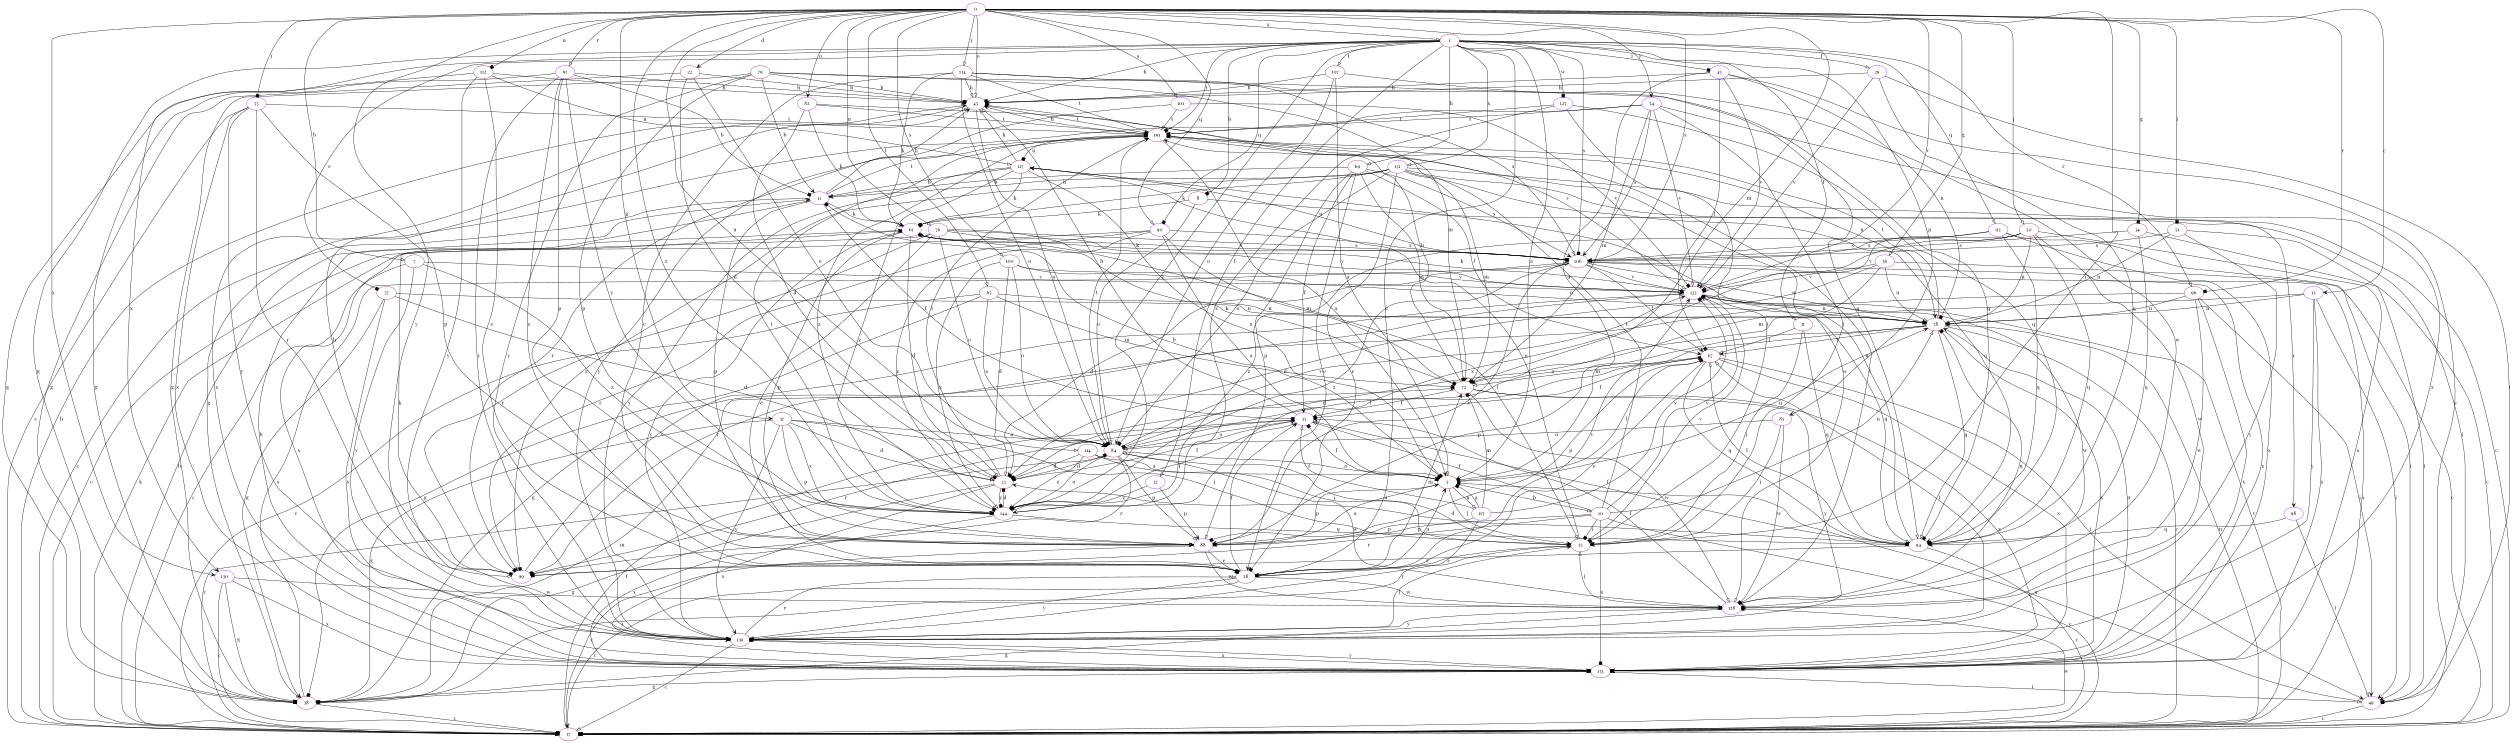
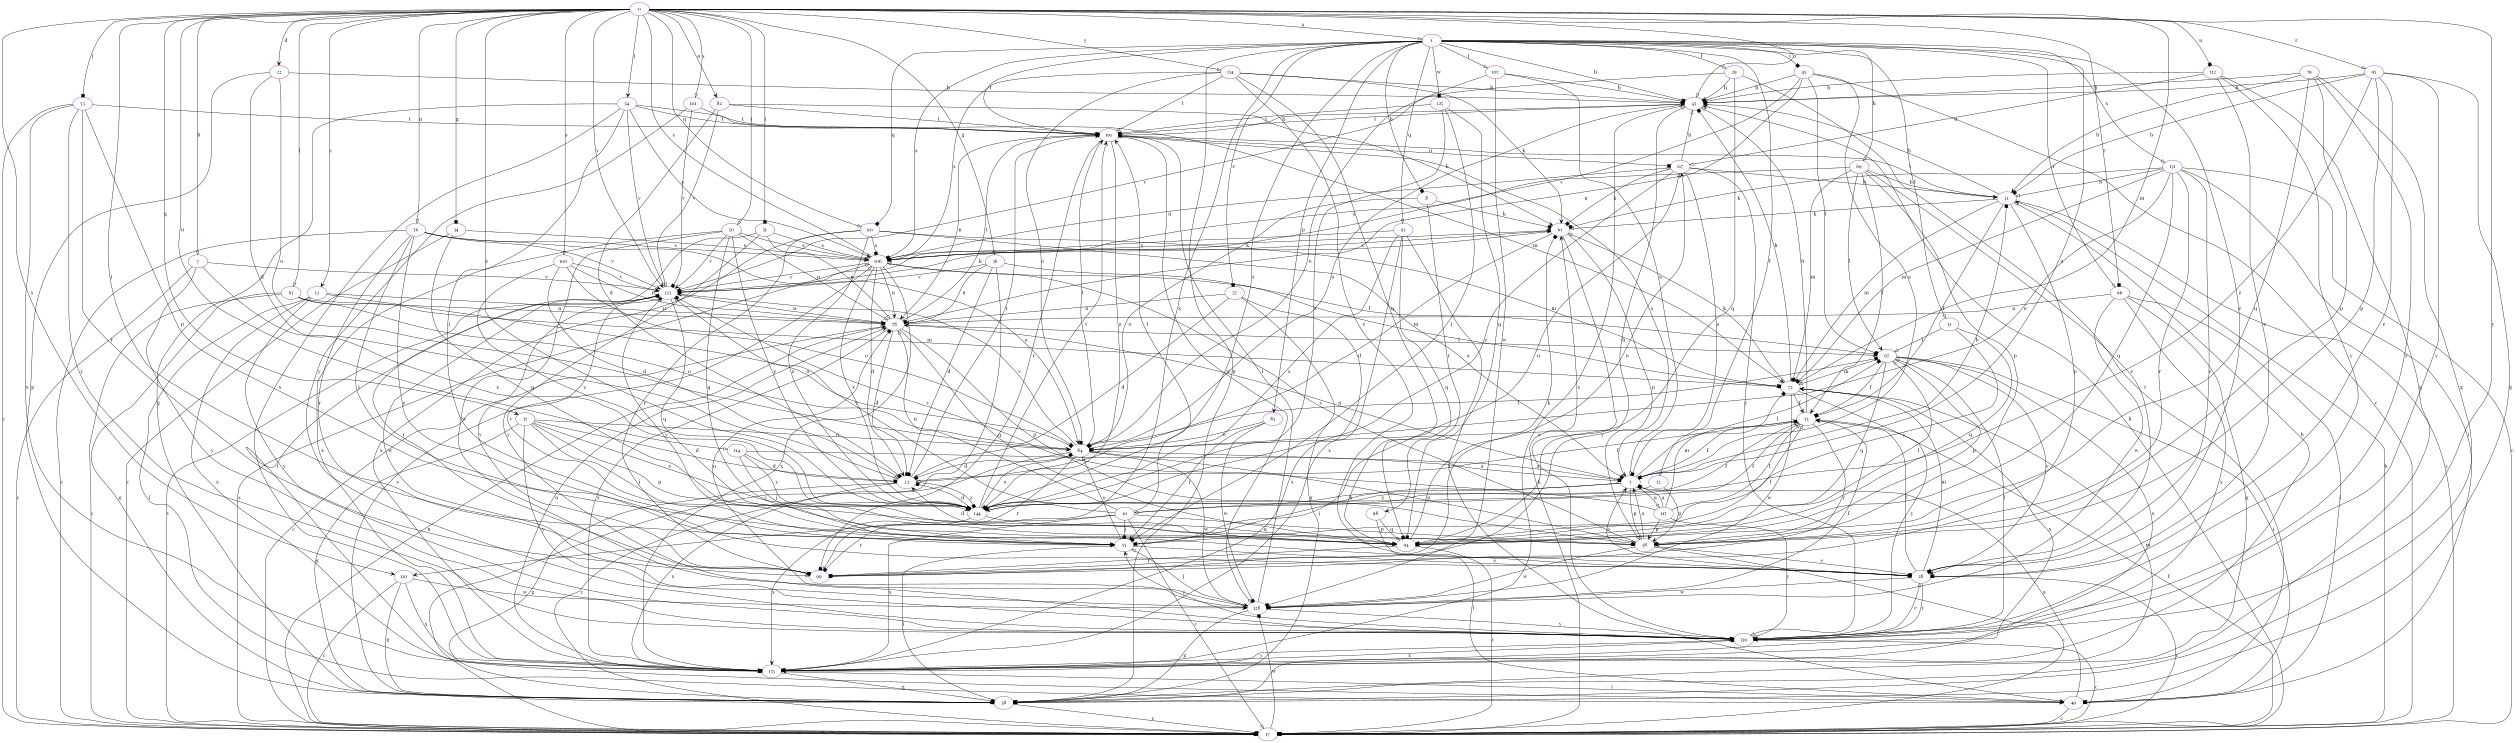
edge "79" -> "72": now "11" -> "72"
node "88": label "88" -> "58"
